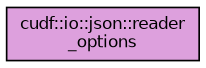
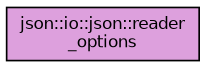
node "cudf::io::json::reader _options": label "cudf::io::json::reader _options" -> "json::io::json::reader _options"
